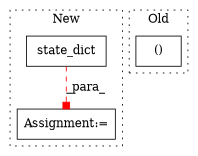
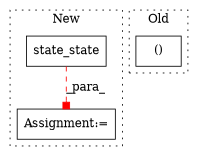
node "state_dict": label "state_dict" -> "state_state"
